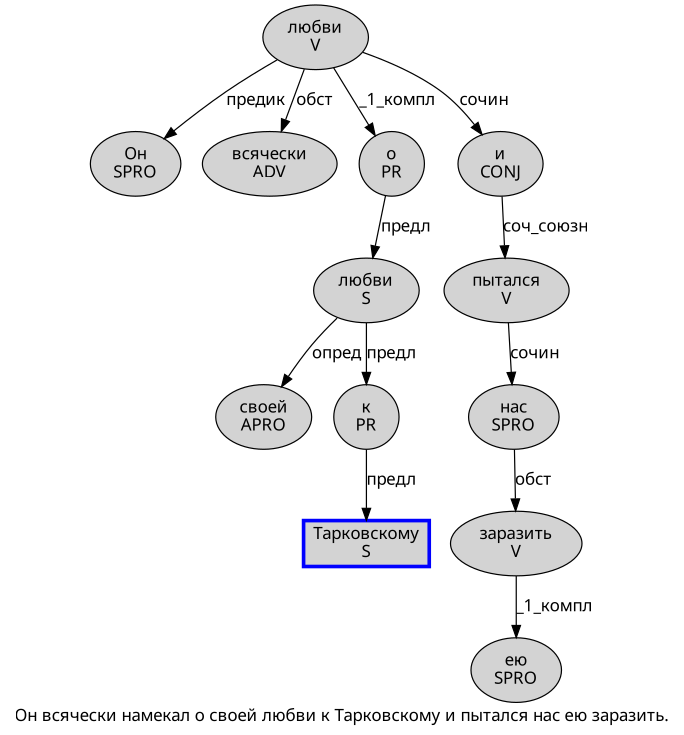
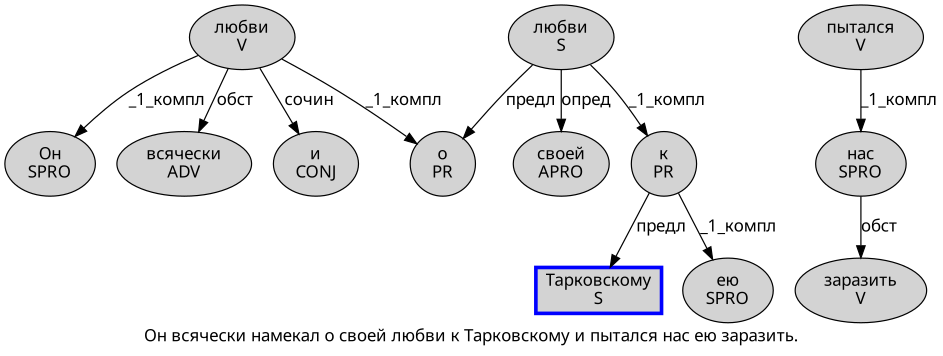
edge "любви V" -> "Он SPRO": label "предик" -> "_1_компл"
edge "о PR" -> "любви S": reversed
edge "и CONJ" -> "пытался V": removed, label "соч_союзн"
edge "любви S" -> "к PR": label "предл" -> "_1_компл"
edge "пытался V" -> "нас SPRO": label "сочин" -> "_1_компл"
edge "заразить V" -> "ею SPRO": now "к PR" -> "ею SPRO"
